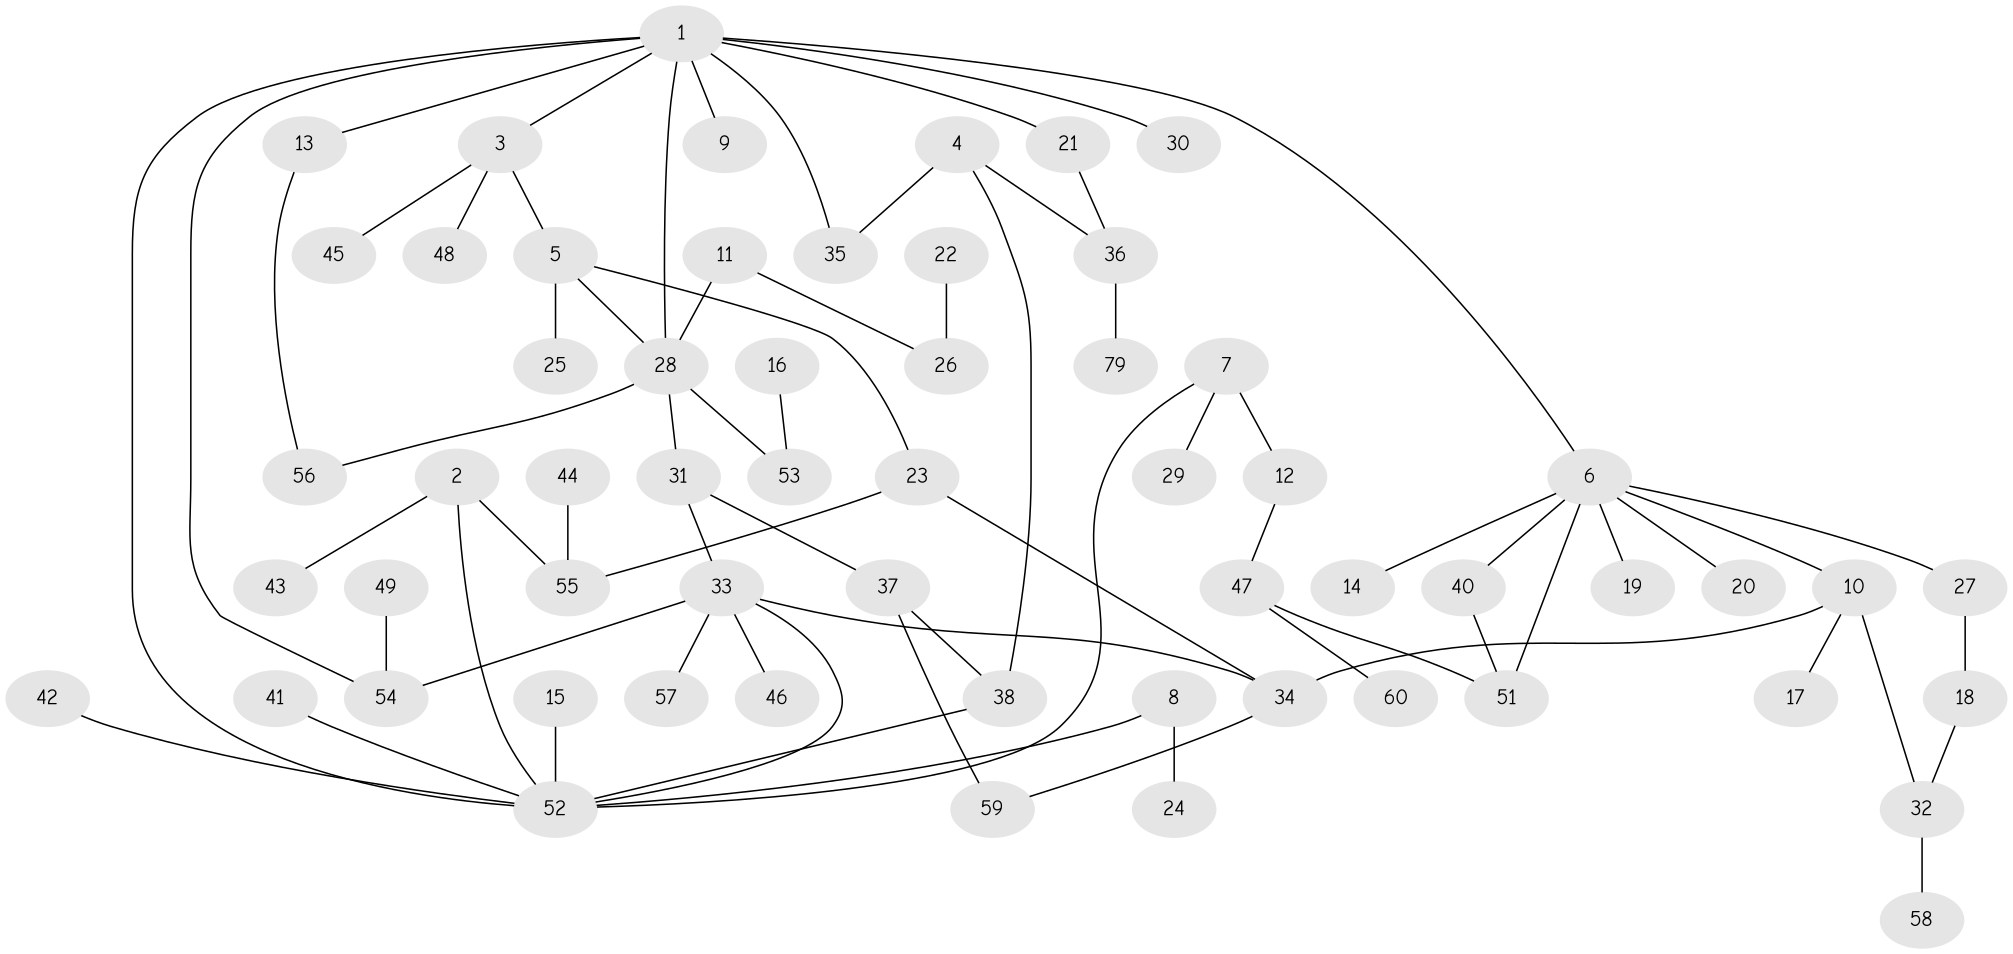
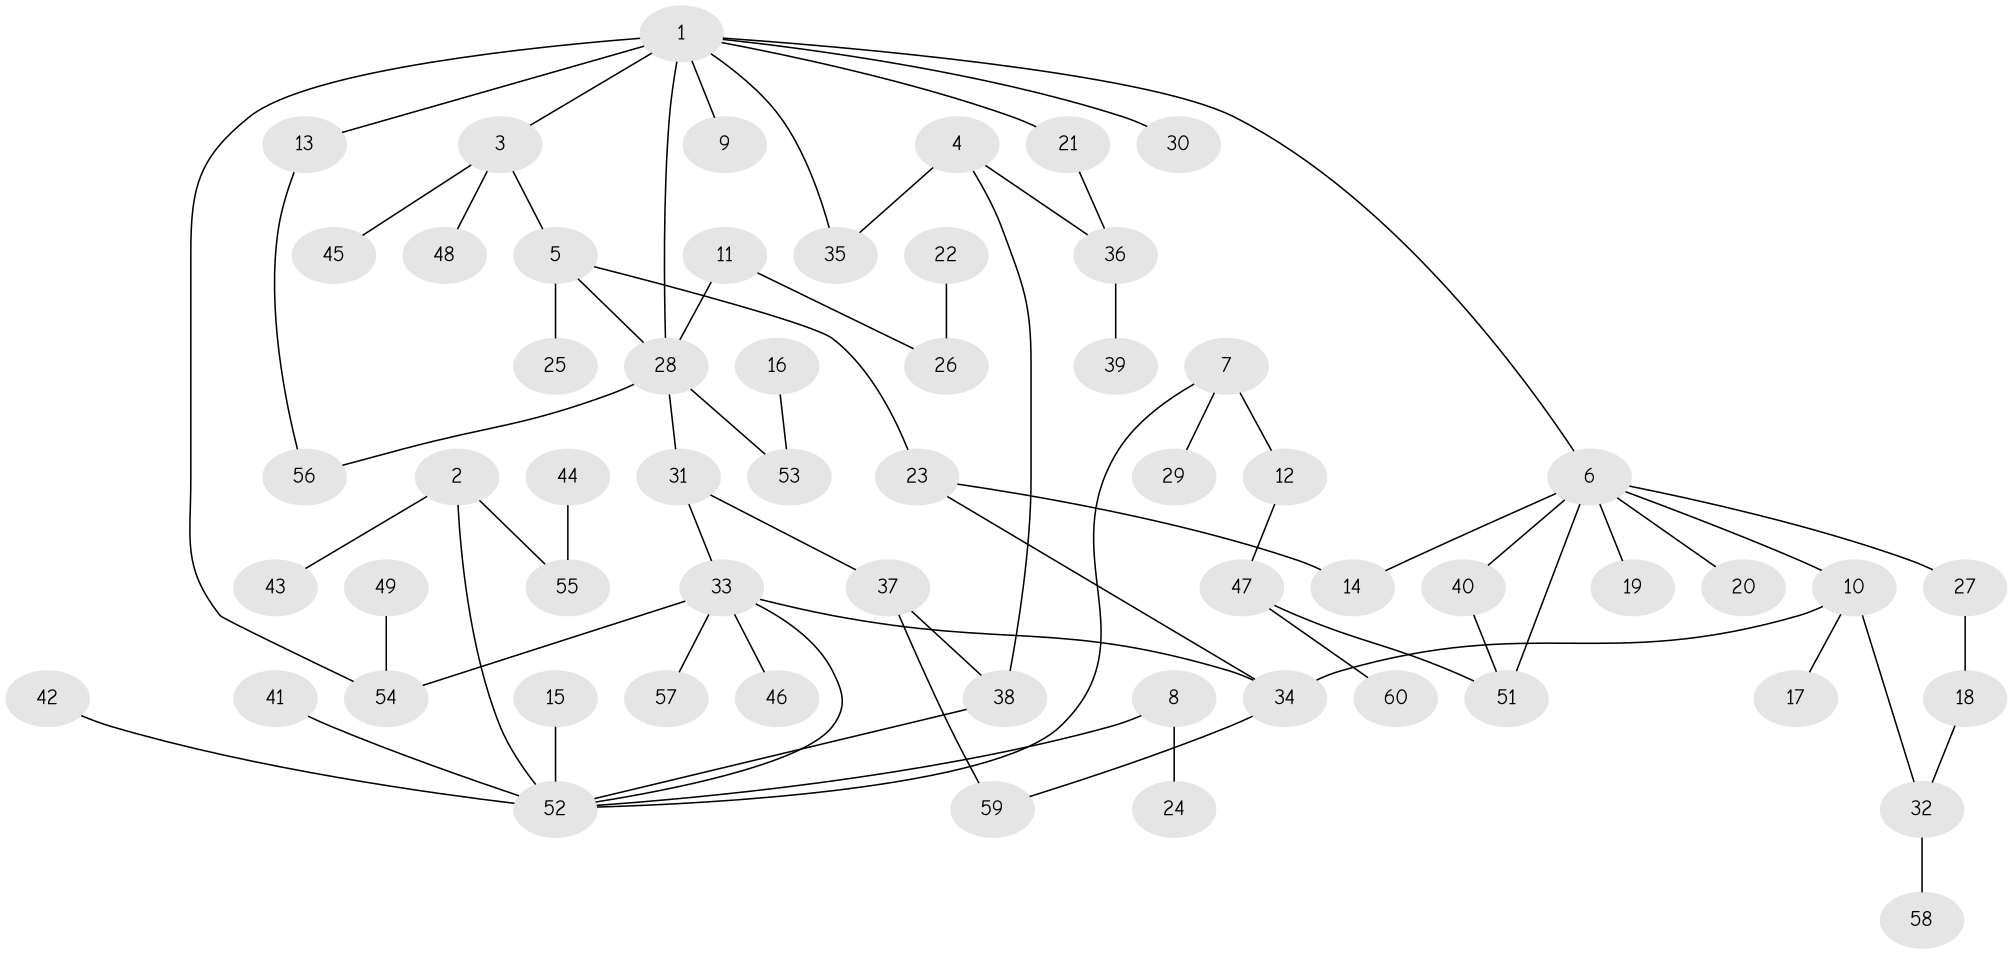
edge "1" -- "52": removed
node "79": label "79" -> "39"
edge "23" -- "55": now "23" -- "14"
